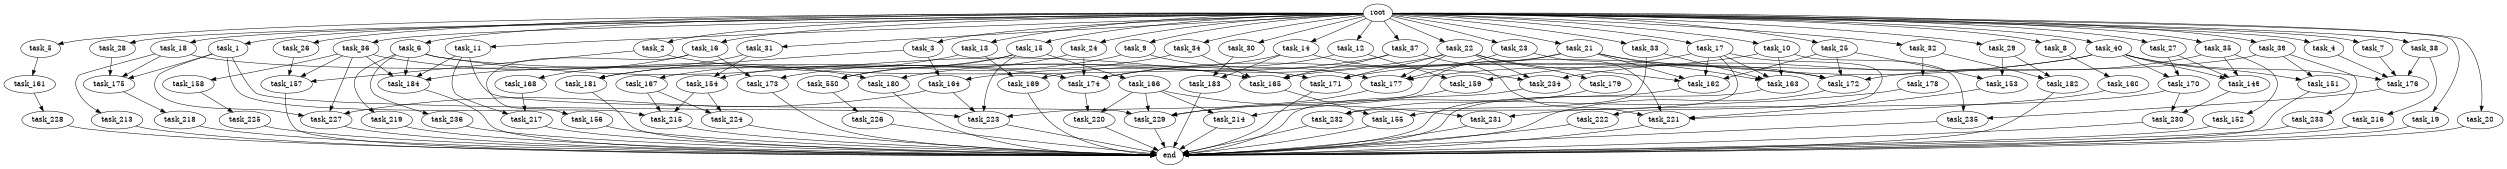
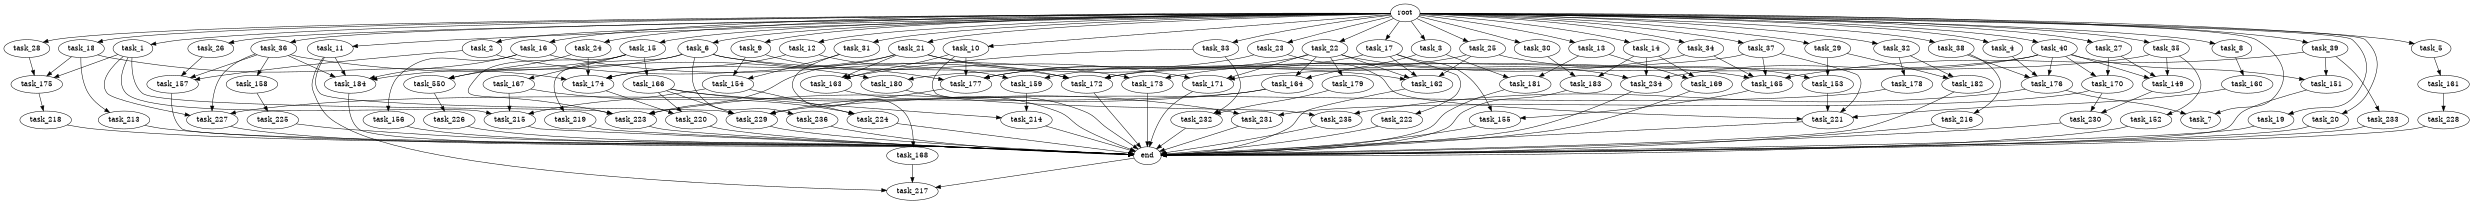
edge "task_7" -> "task_176": reversed
edge "task_17" -> "task_163": removed
edge "task_217" -> "end": reversed
